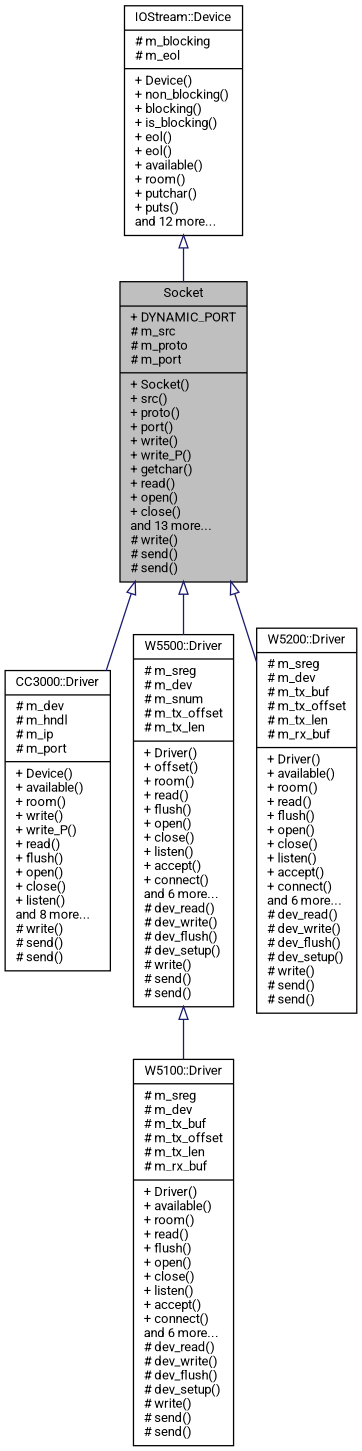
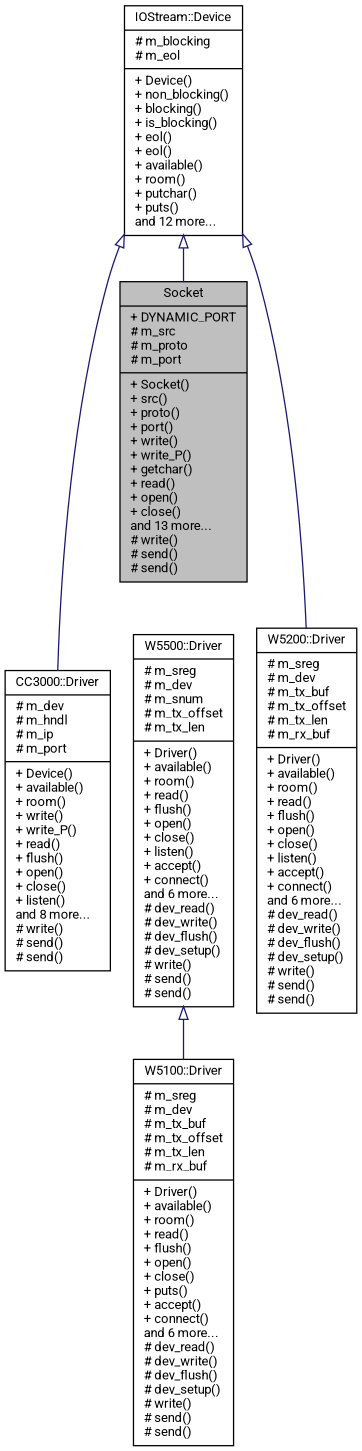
edge "W5500::Driver" -> "Socket": removed
edge "W5200::Driver" -> "Socket": now "W5200::Driver" -> "IOStream::Device"
edge "CC3000::Driver" -> "Socket": now "CC3000::Driver" -> "IOStream::Device"
node "W5500::Driver": text "+ offset()" -> "+ available()"
node "W5100::Driver": text "+ listen()" -> "+ puts()"
